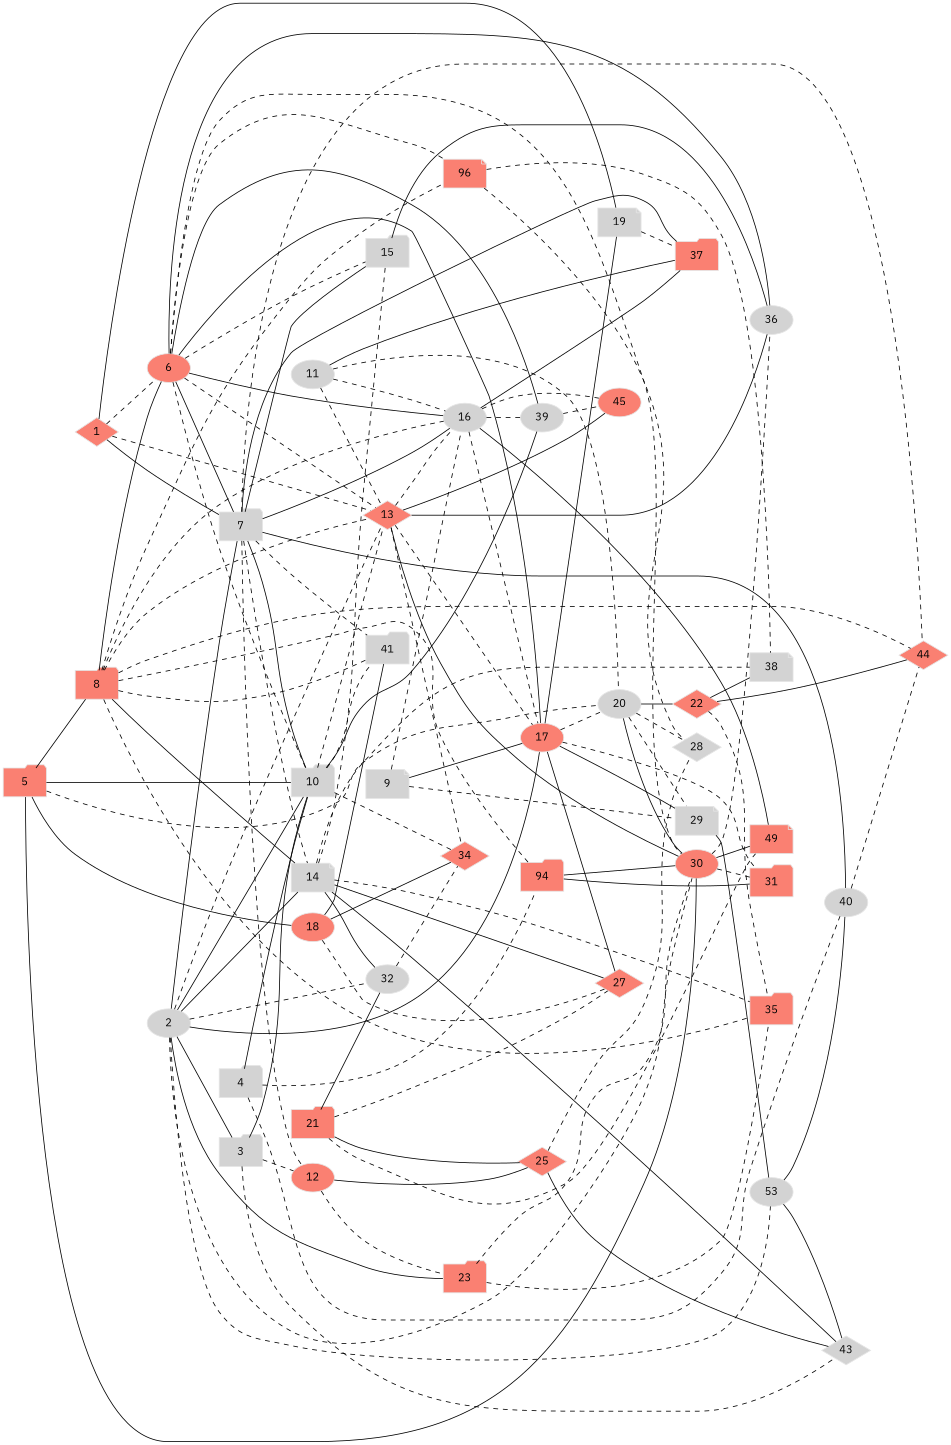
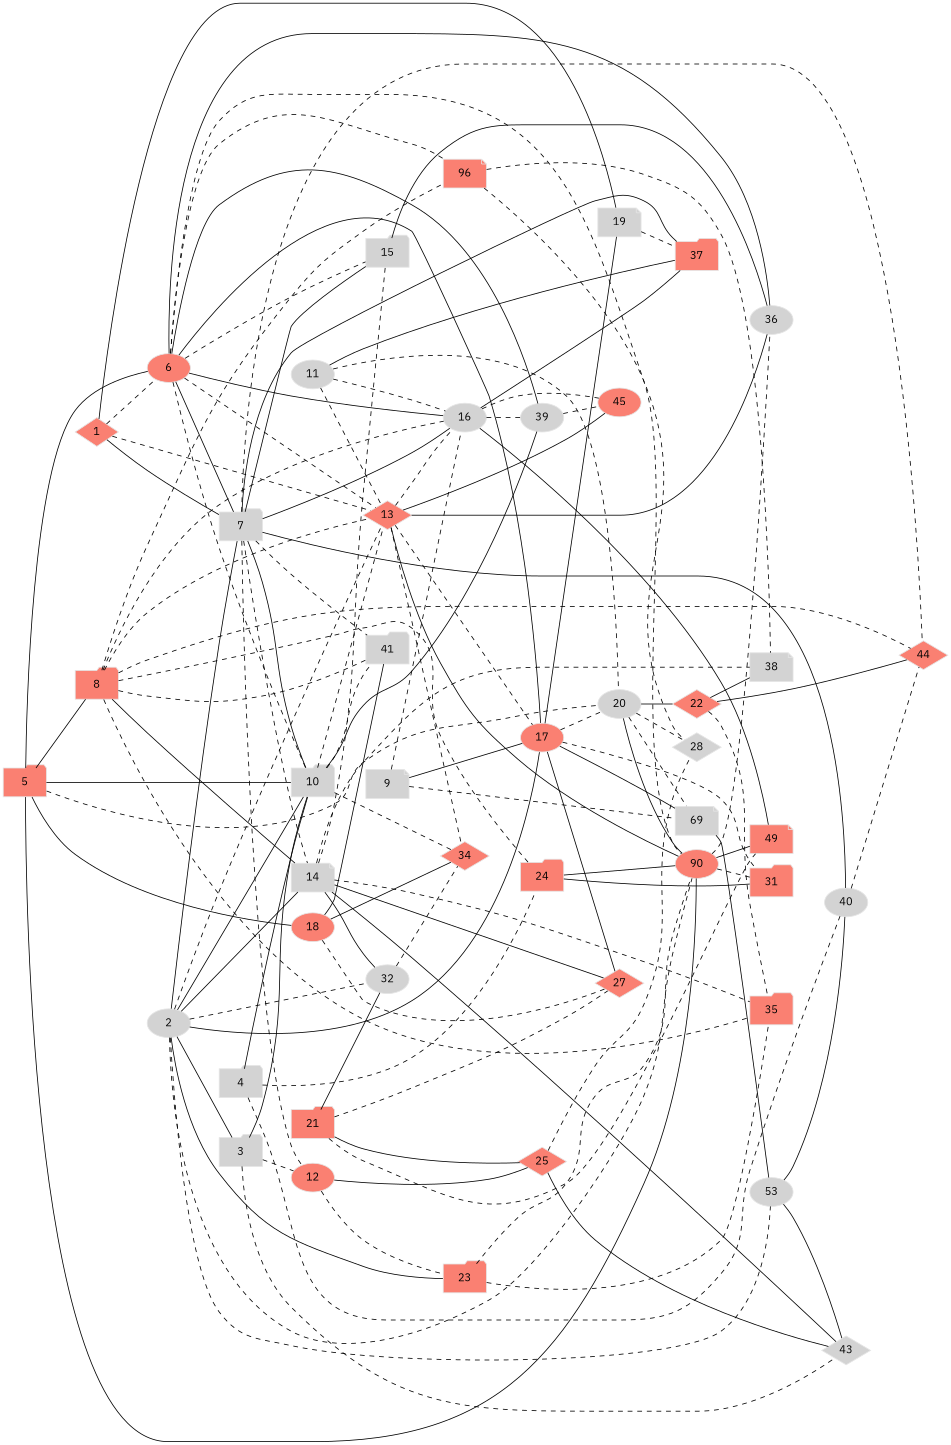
edge "6" -- "8": now "6" -- "5"
edge "16" -- "17": removed
node "29": label "29" -> "69"
node "30": label "30" -> "90"
node "94": label "94" -> "24"
